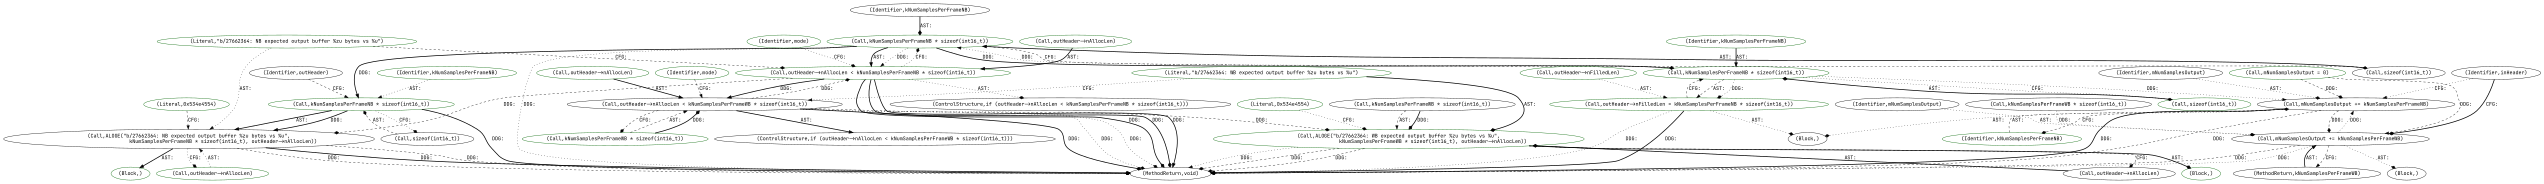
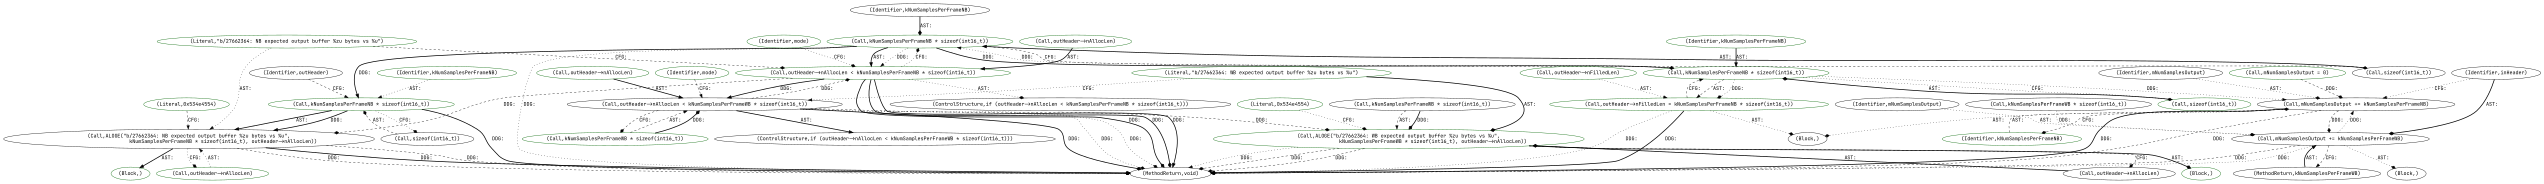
edge "(Call,mNumSamplesOutput = 0)" -> "(Call,mNumSamplesOutput += kNumSamplesPerFrameWB)": removed, label "DDG:"
edge "(Identifier,inHeader)" -> "(Call,mNumSamplesOutput += kNumSamplesPerFrameWB)": label "CFG: " -> "AST: "
